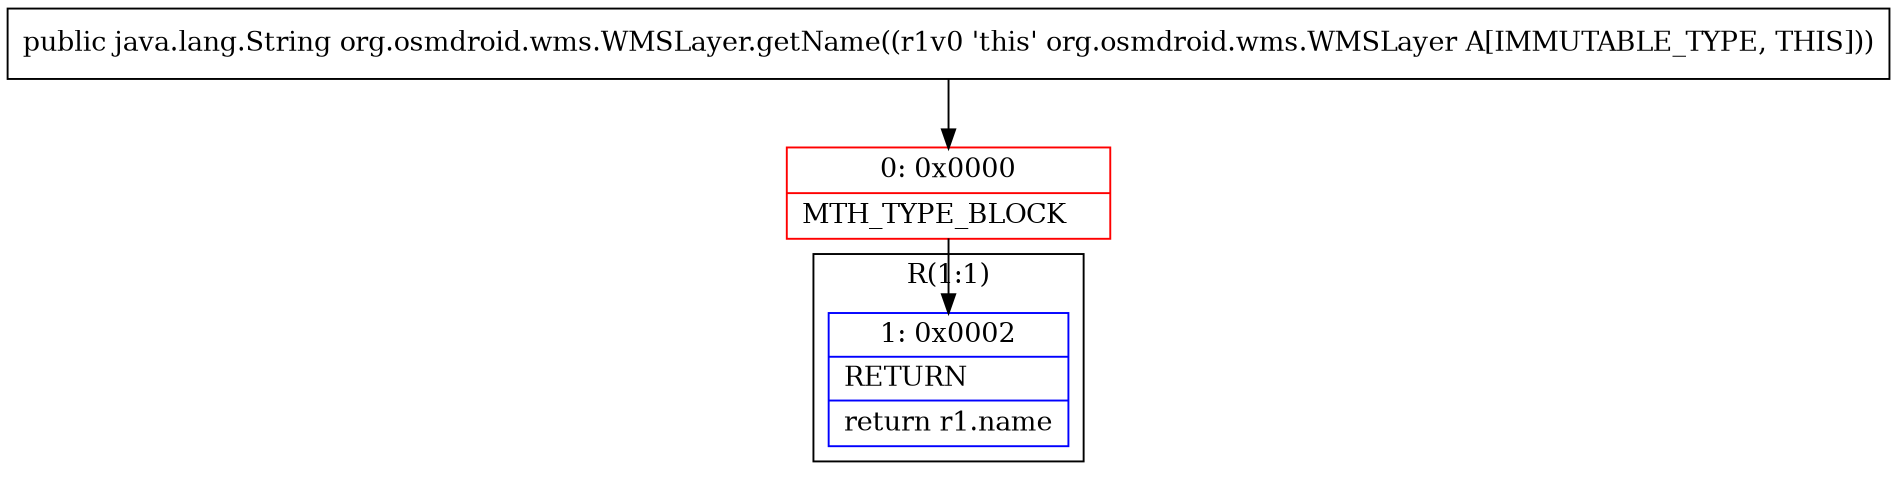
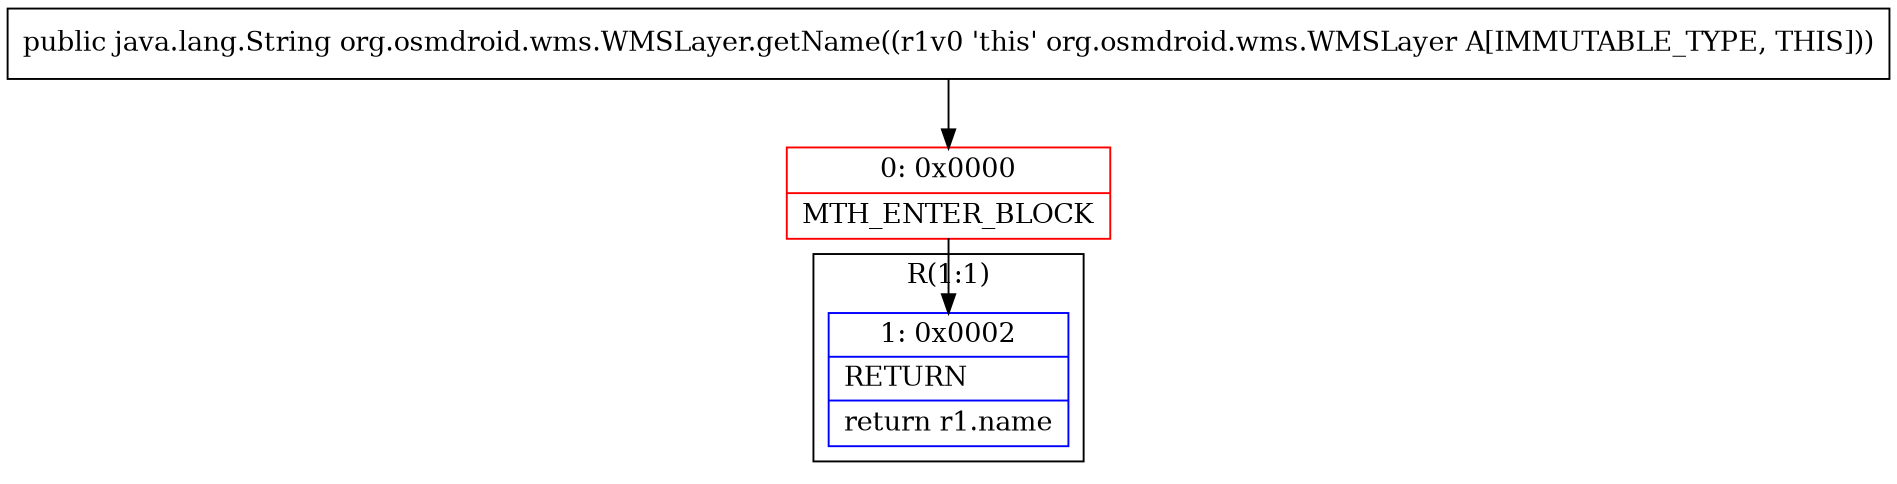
node "0: 0x0000": text "MTH_TYPE_BLOCK" -> "MTH_ENTER_BLOCK"
